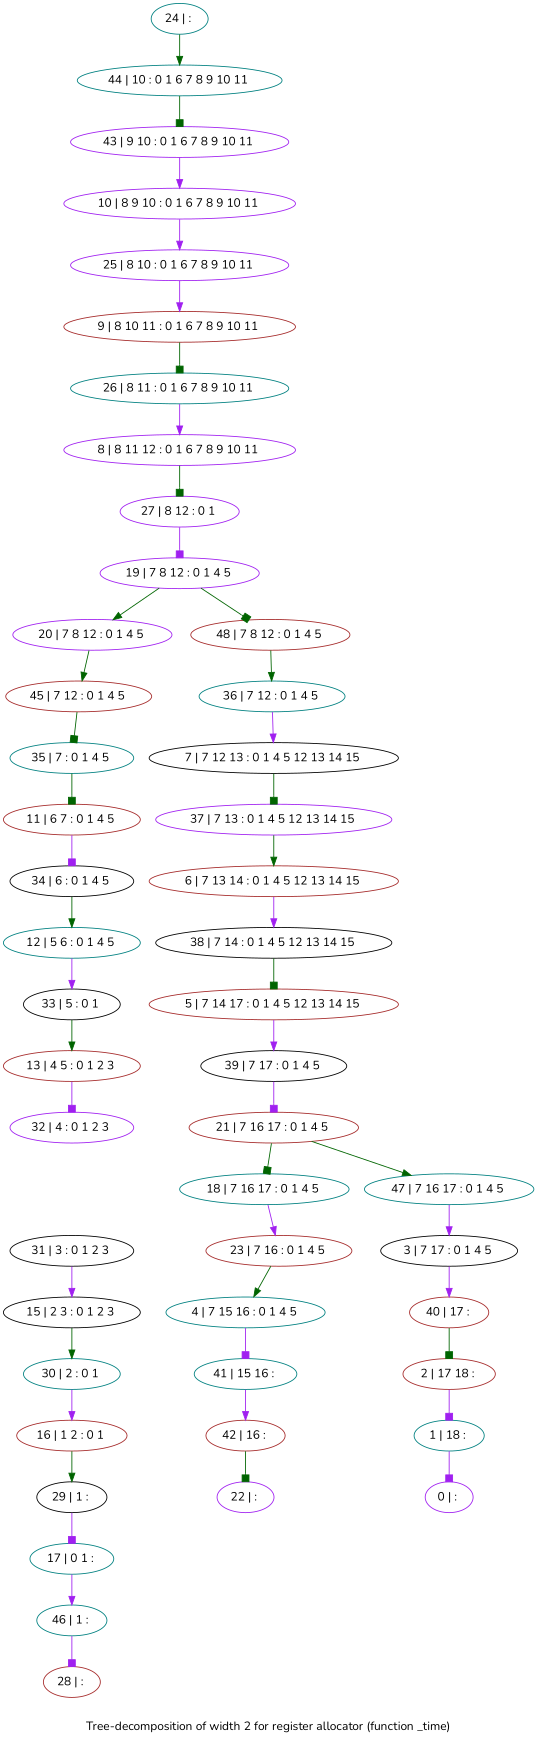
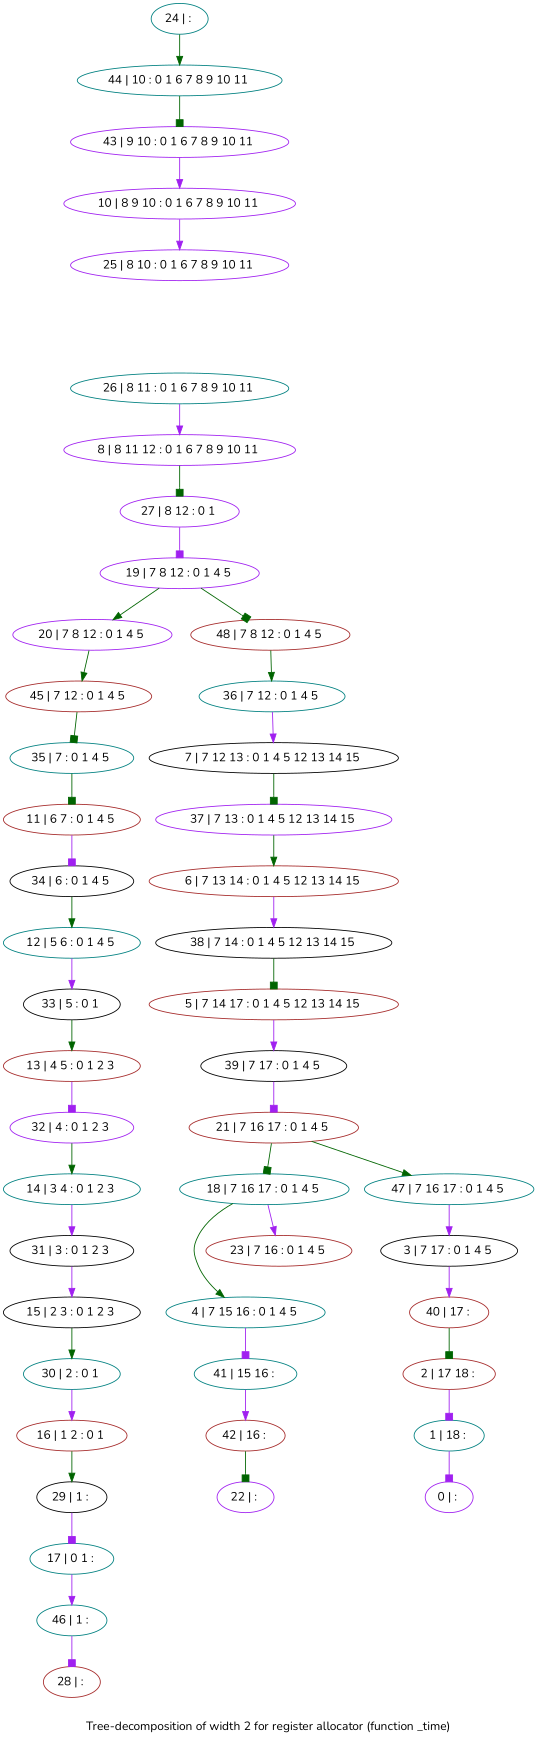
node "9 | 8 10 11 : 0 1 6 7 8 9 10 11": removed
node "14 | 3 4 : 0 1 2 3": added
edge "23 | 7 16 : 0 1 4 5" -> "4 | 7 15 16 : 0 1 4 5": now "18 | 7 16 17 : 0 1 4 5" -> "4 | 7 15 16 : 0 1 4 5"
